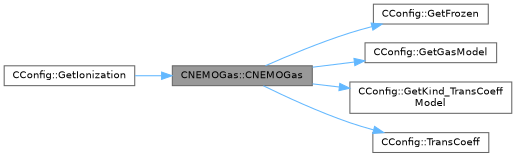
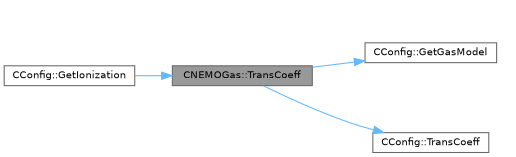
node "CConfig::GetFrozen": removed
node "CNEMOGas::CNEMOGas": label "CNEMOGas::CNEMOGas" -> "CNEMOGas::TransCoeff"
node "CConfig::GetKind_TransCoeff Model": removed
